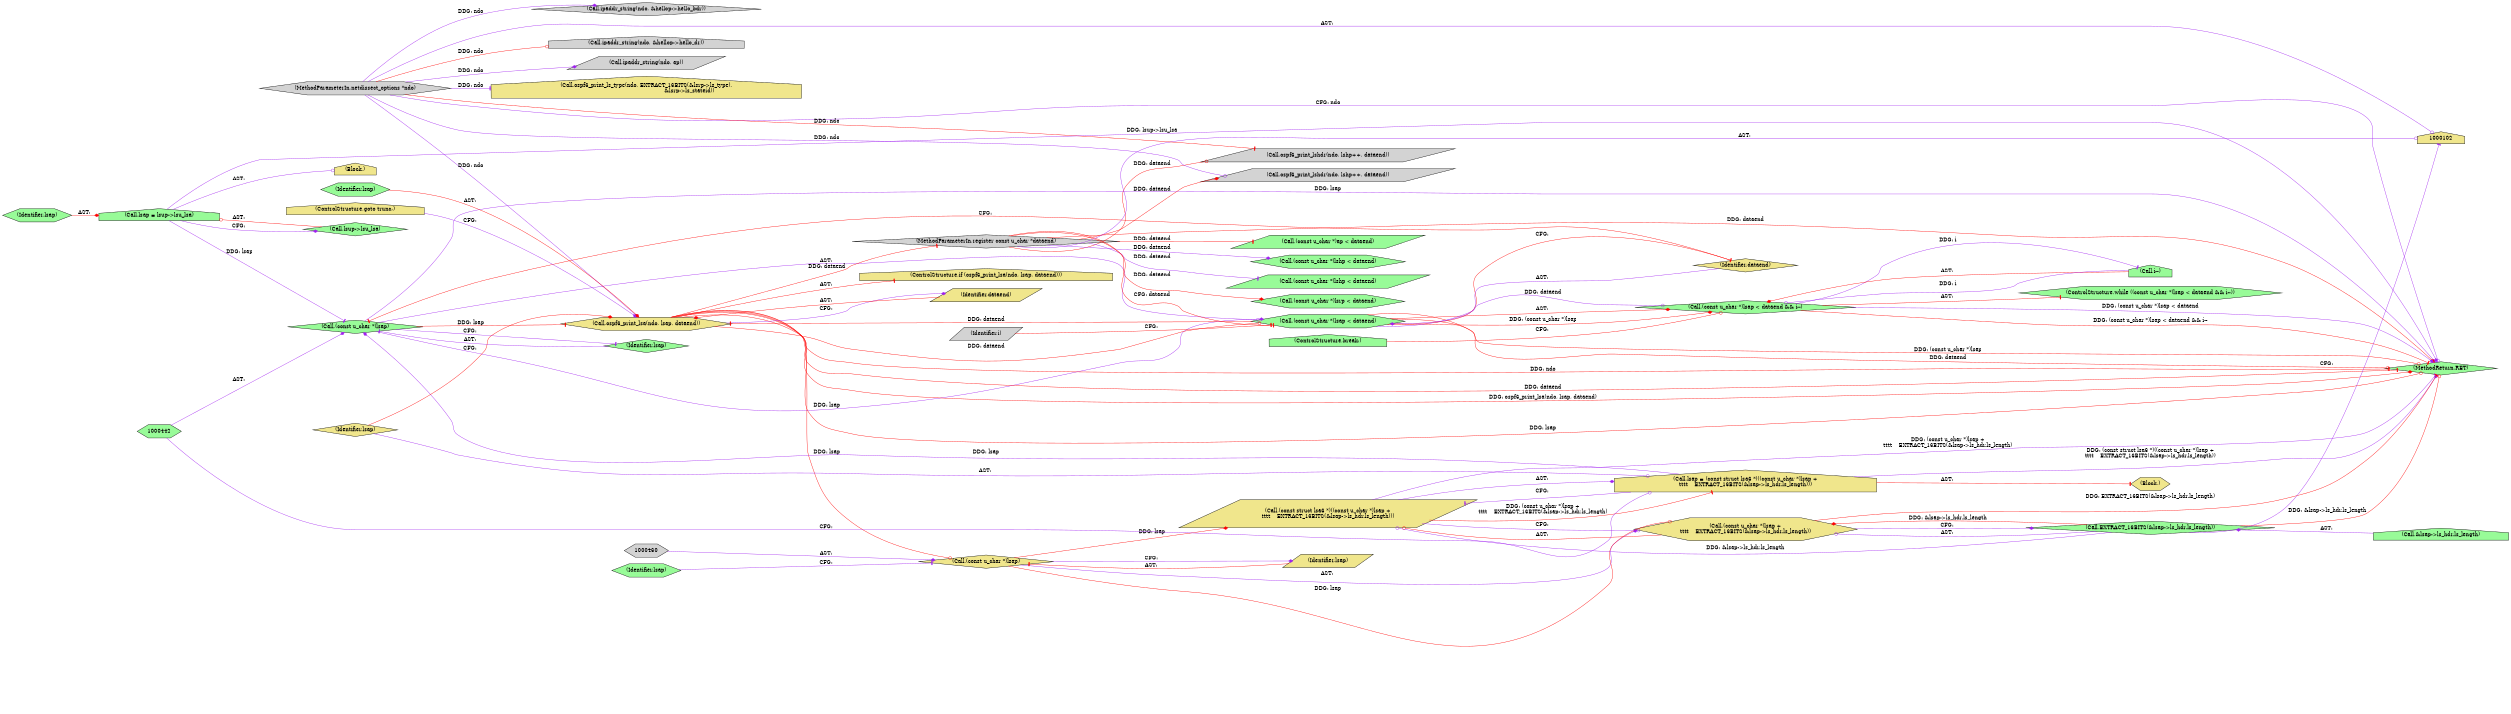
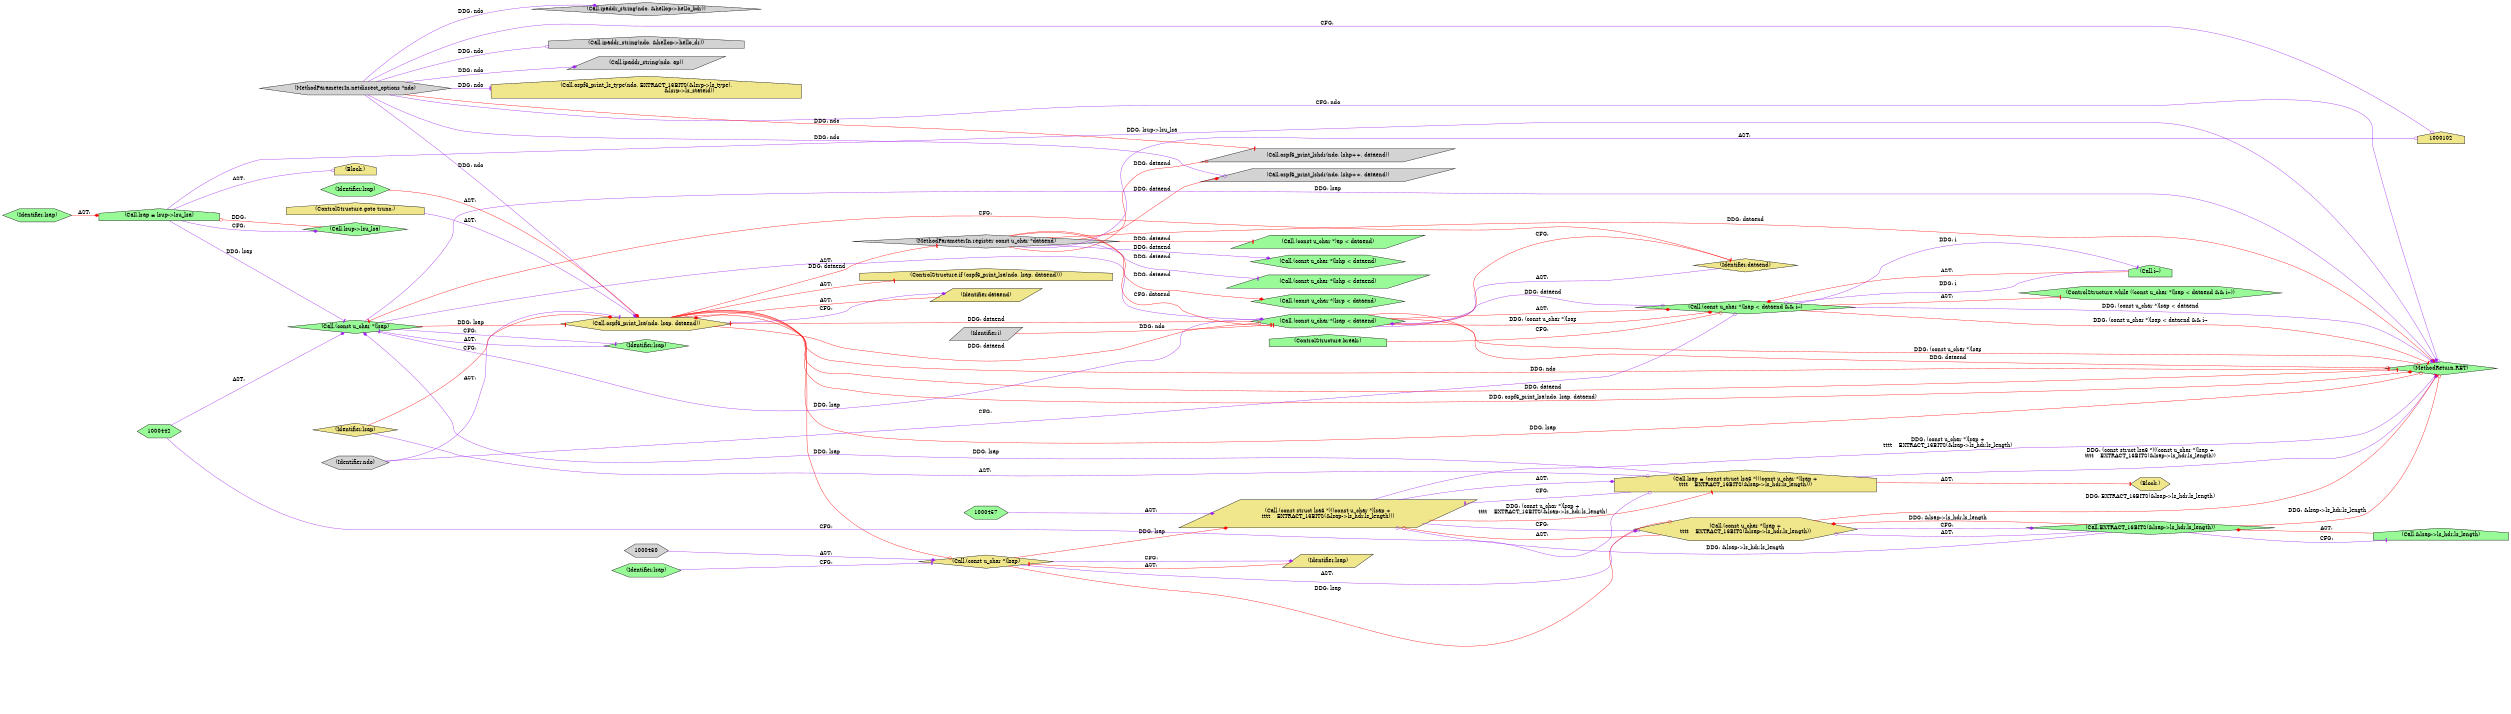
edge "(MethodParameterIn,netdissect_options *ndo)" -> "1000102": label "AST: " -> "CFG: "
edge "(MethodParameterIn,netdissect_options *ndo)" -> "(Call,ipaddr_string(ndo, &hellop->hello_dr))": color red -> purple
edge "(Call,lsup->lsu_lsa)" -> "(Call,lsap = lsup->lsu_lsa)": label "AST: " -> "DDG: "
edge "(ControlStructure,goto trunc;)" -> "(Call,ospf6_print_lsa(ndo, lsap, dataend))": label "CFG: " -> "AST: "
edge "(Identifier,i)" -> "(Call,(const u_char *)lsap < dataend)": label "CFG: " -> "DDG: ndo"
edge "(Call,EXTRACT_16BITS(&lsap->ls_hdr.ls_length))" -> "1000102": now "(Call,EXTRACT_16BITS(&lsap->ls_hdr.ls_length))" -> "(Call,&lsap->ls_hdr.ls_length)"
node "(Identifier,ndo)": added
node "1000457": added
edge "(Call,&lsap->ls_hdr.ls_length)" -> "(Call,EXTRACT_16BITS(&lsap->ls_hdr.ls_length))": color purple -> red
